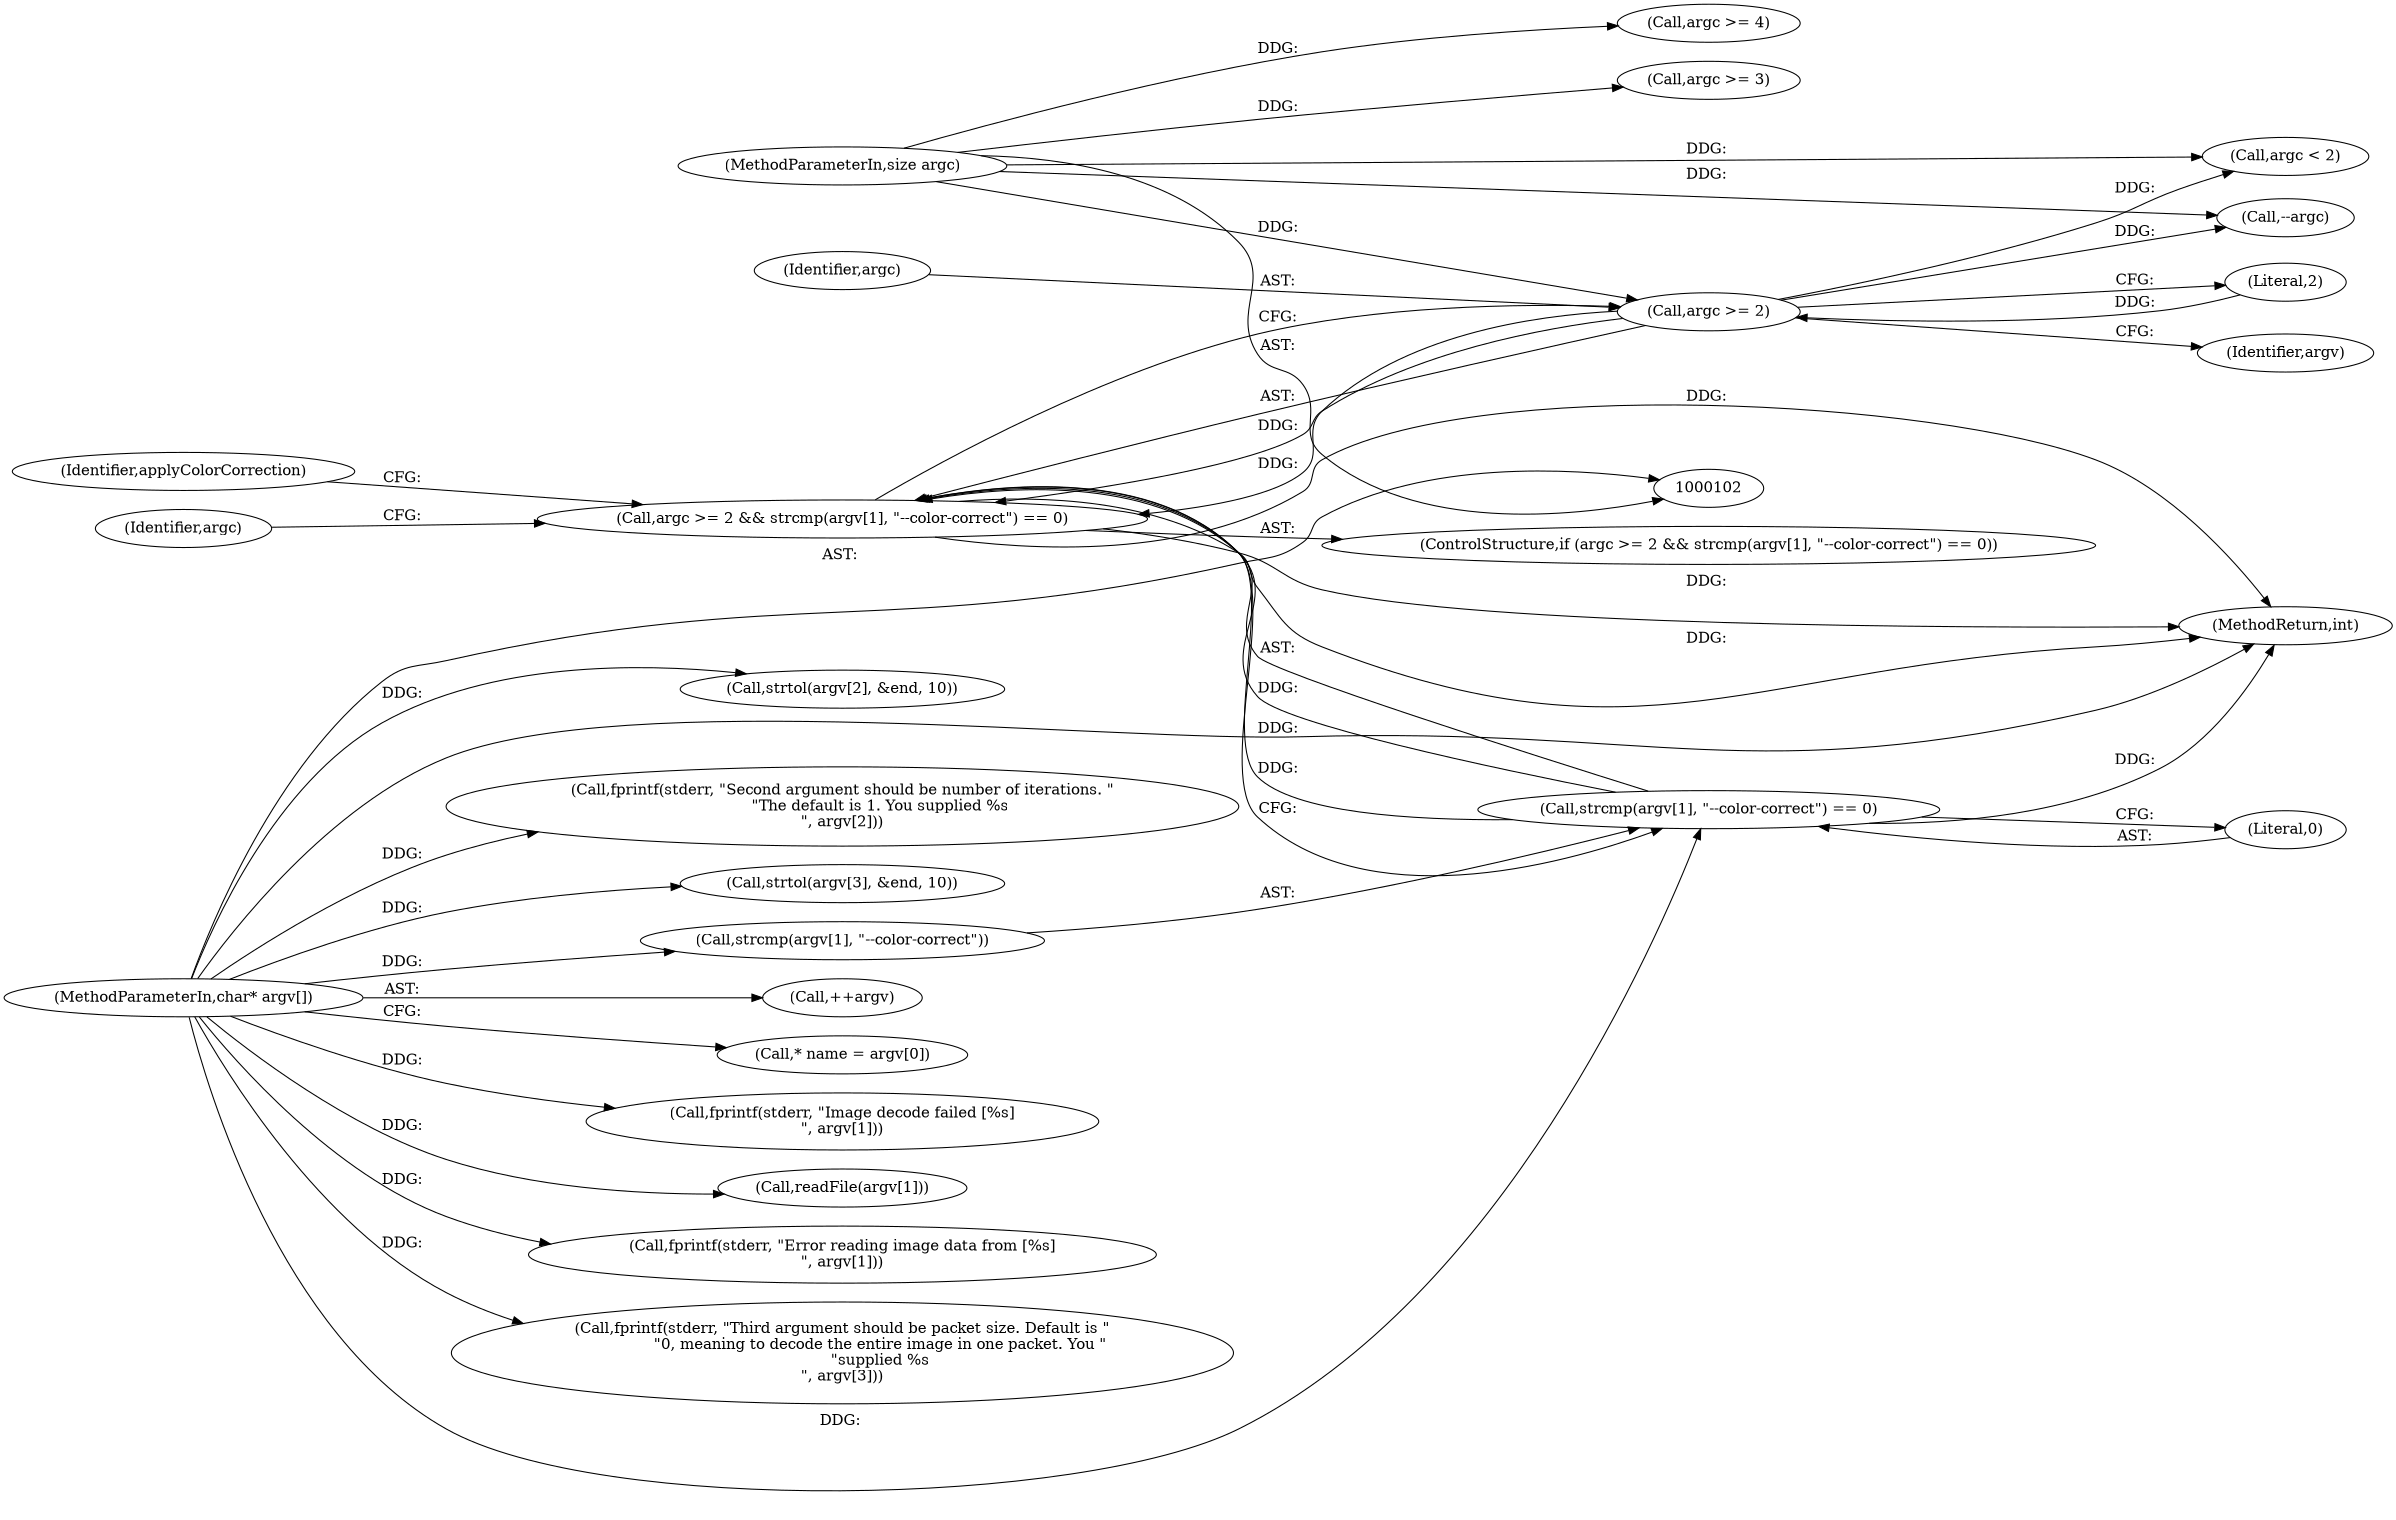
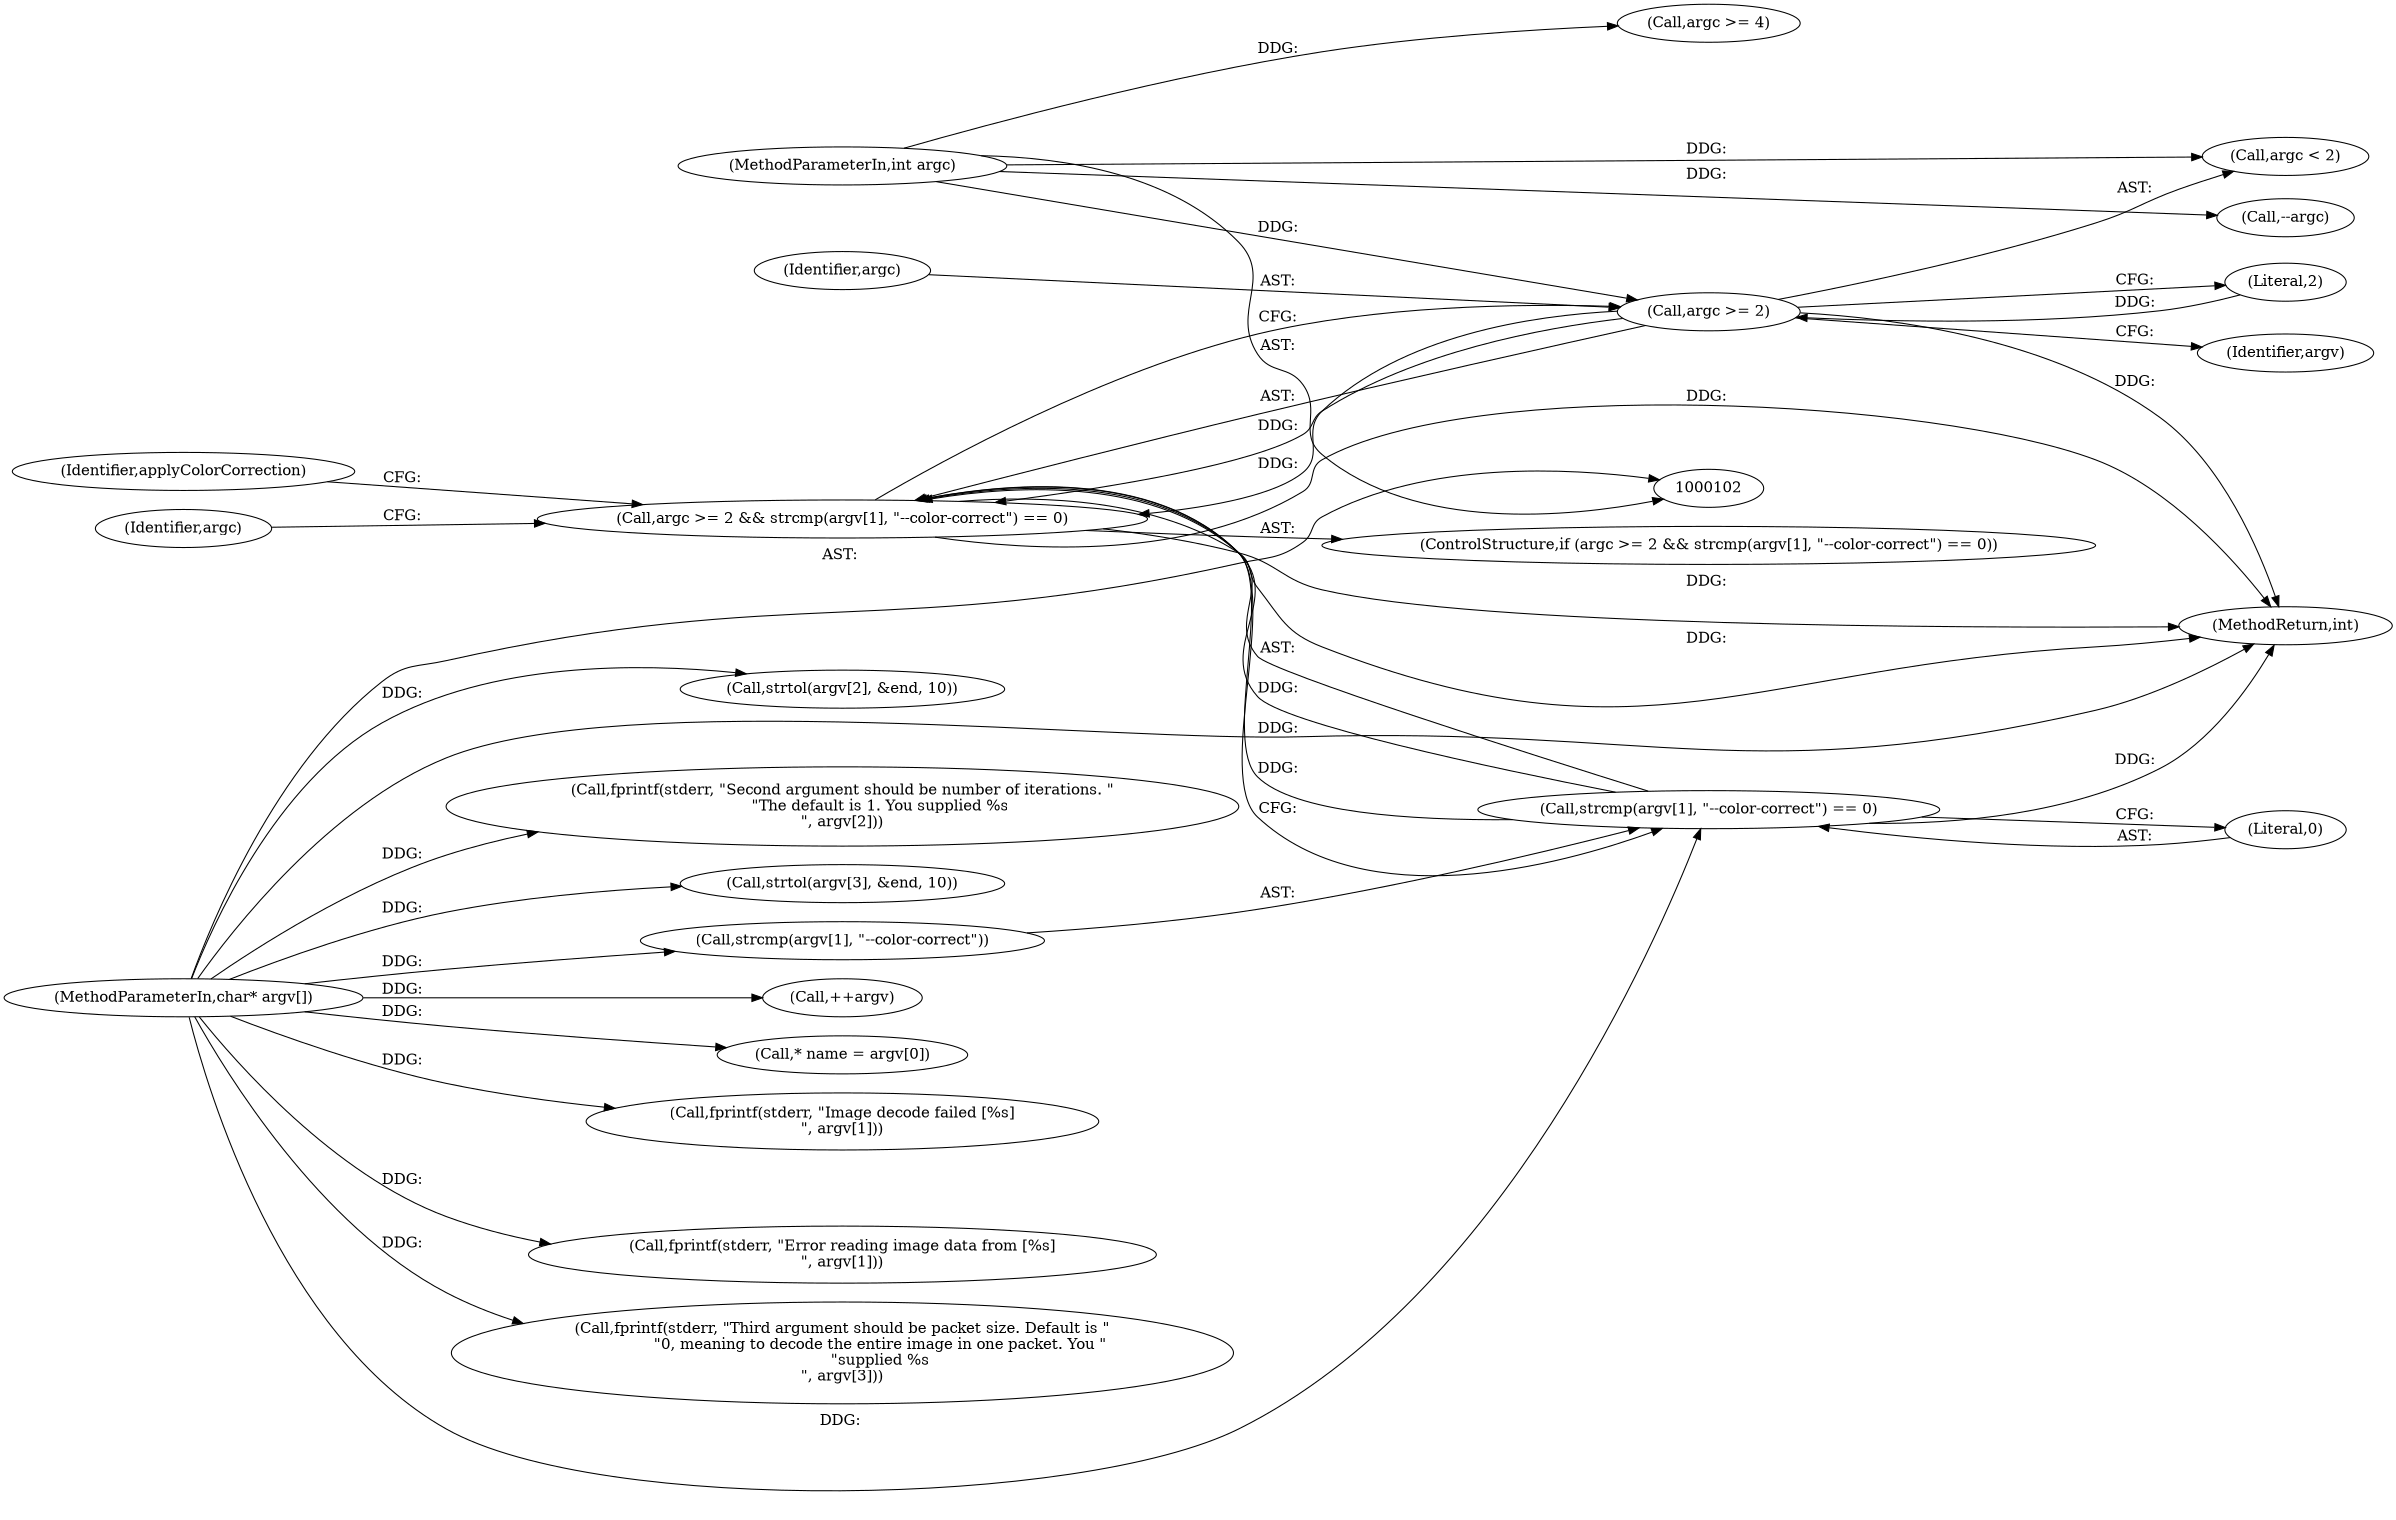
node "(Call,argc >= 3)": removed
node "(MethodParameterIn,size argc)": label "(MethodParameterIn,size argc)" -> "(MethodParameterIn,int argc)"
edge "(Call,argc >= 2)" -> "(Call,argc < 2)": label "DDG: " -> "AST: "
edge "(Call,argc >= 2)" -> "(Call,--argc)": now "(Call,argc >= 2)" -> "(MethodReturn,int)"
edge "(MethodParameterIn,char* argv[])" -> "(Call,++argv)": label "AST: " -> "DDG: "
edge "(MethodParameterIn,char* argv[])" -> "(Call,* name = argv[0])": label "CFG: " -> "DDG: "
node "(Call,readFile(argv[1]))": removed
